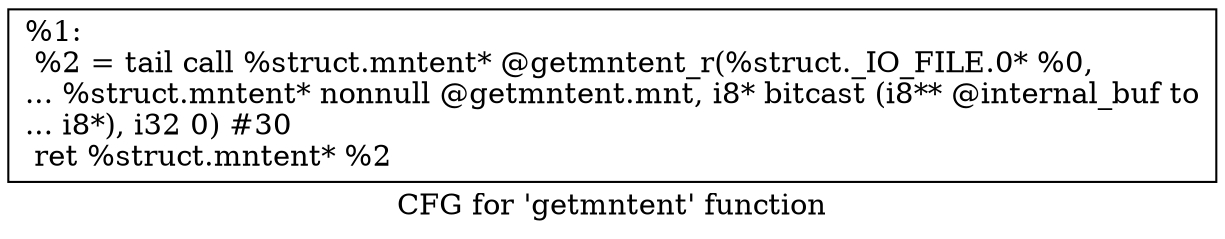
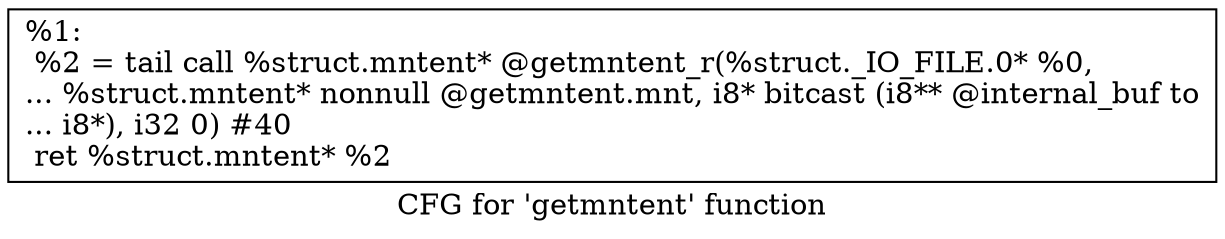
node "%1:": text "... i8*), i32 0) #30" -> "... i8*), i32 0) #40"
